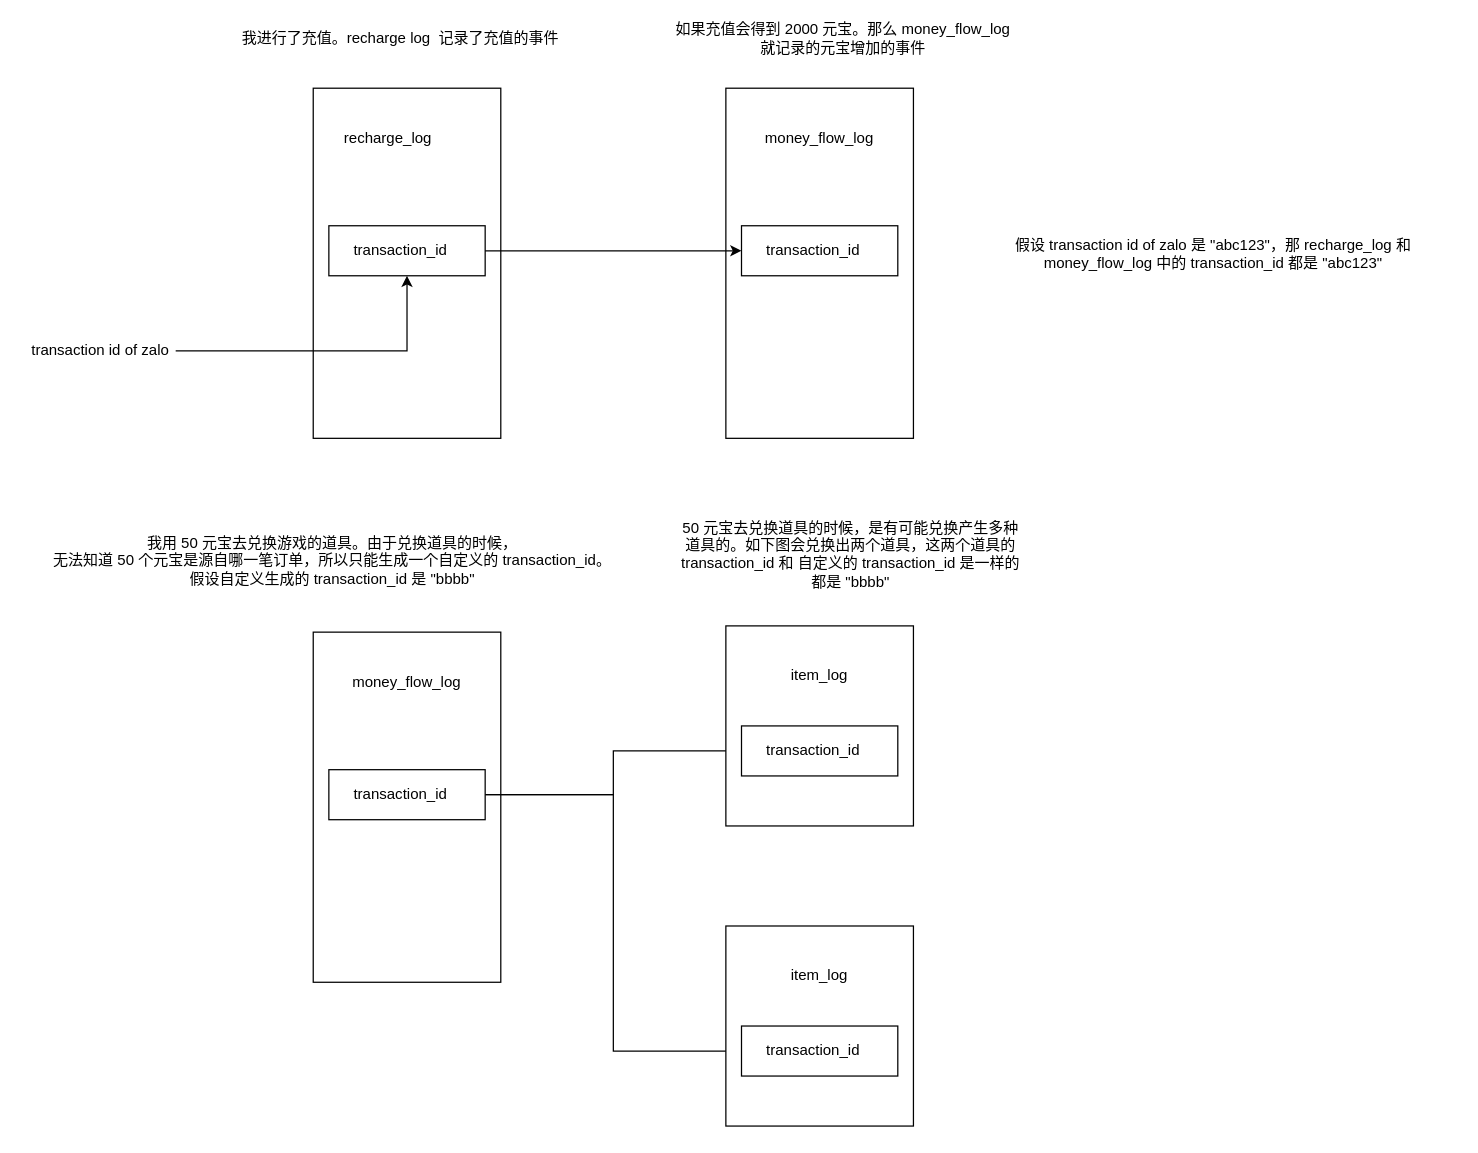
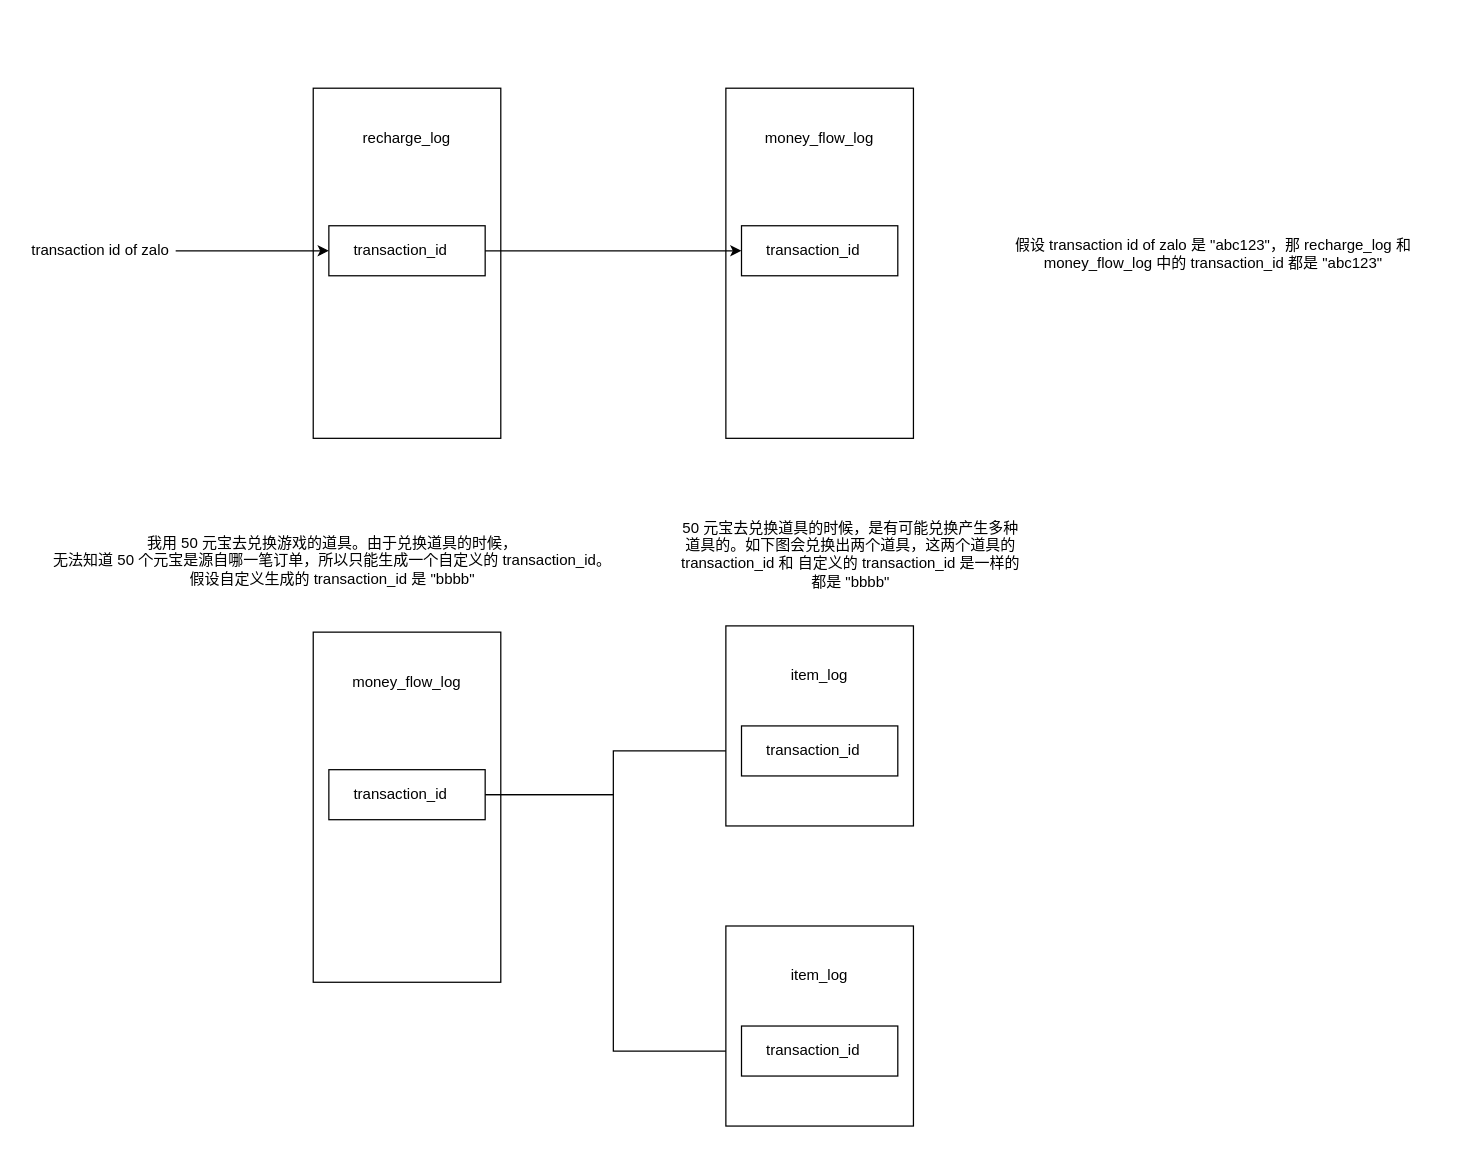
node "我进行了充值。recharge log 记录了充值的事件": removed
node "如果充值会得到 2000 元宝。那么 money_flow_log 就记录的元宝增加的事件": removed
node "recharge_log": moved (388, 138) -> (407, 138)
node "transaction id of zalo": moved (101, 351) -> (101, 251)
